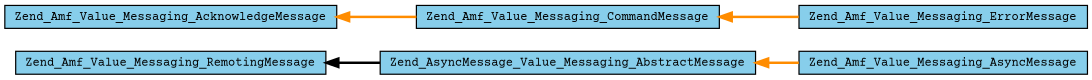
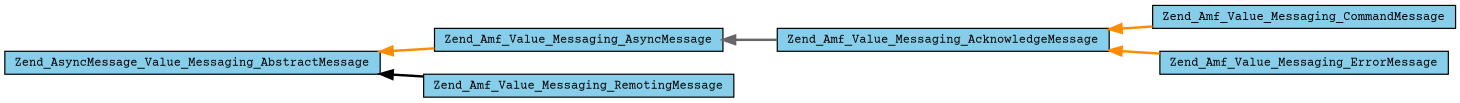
edge "Zend_Amf_Value_Messaging_ErrorMessage" -> "Zend_Amf_Value_Messaging_CommandMessage": now "Zend_Amf_Value_Messaging_ErrorMessage" -> "Zend_Amf_Value_Messaging_AcknowledgeMessage"
edge "Zend_Amf_Value_Messaging_AcknowledgeMessage" -> "Zend_Amf_Value_Messaging_AsyncMessage": added
edge "Zend_AsyncMessage_Value_Messaging_AbstractMessage" -> "Zend_Amf_Value_Messaging_RemotingMessage": reversed
